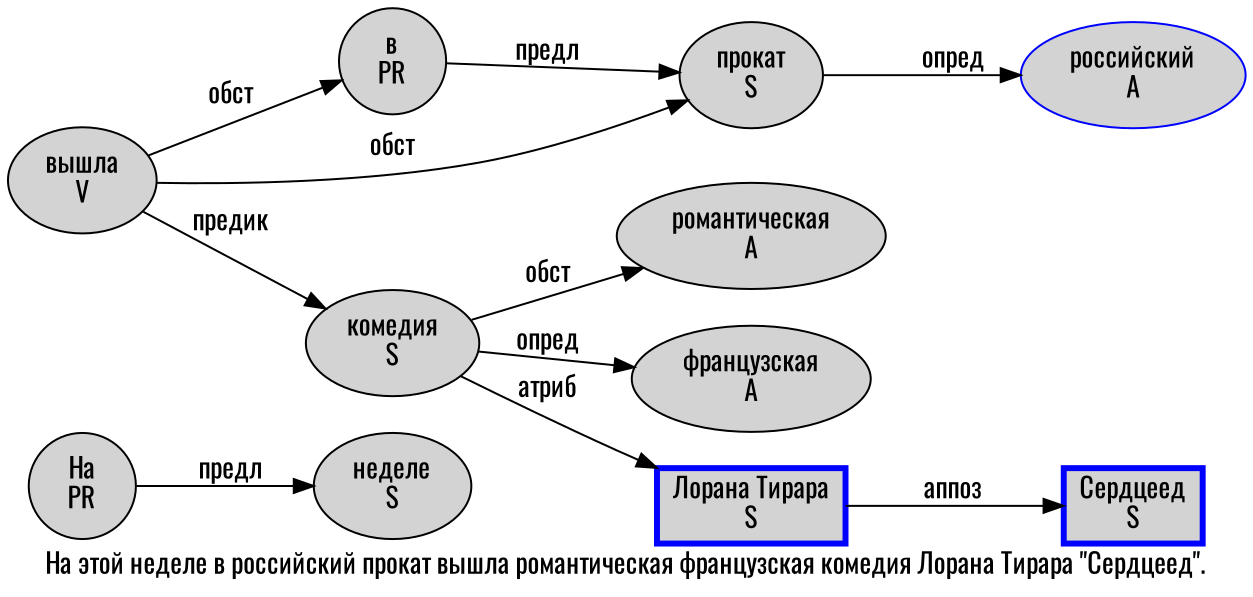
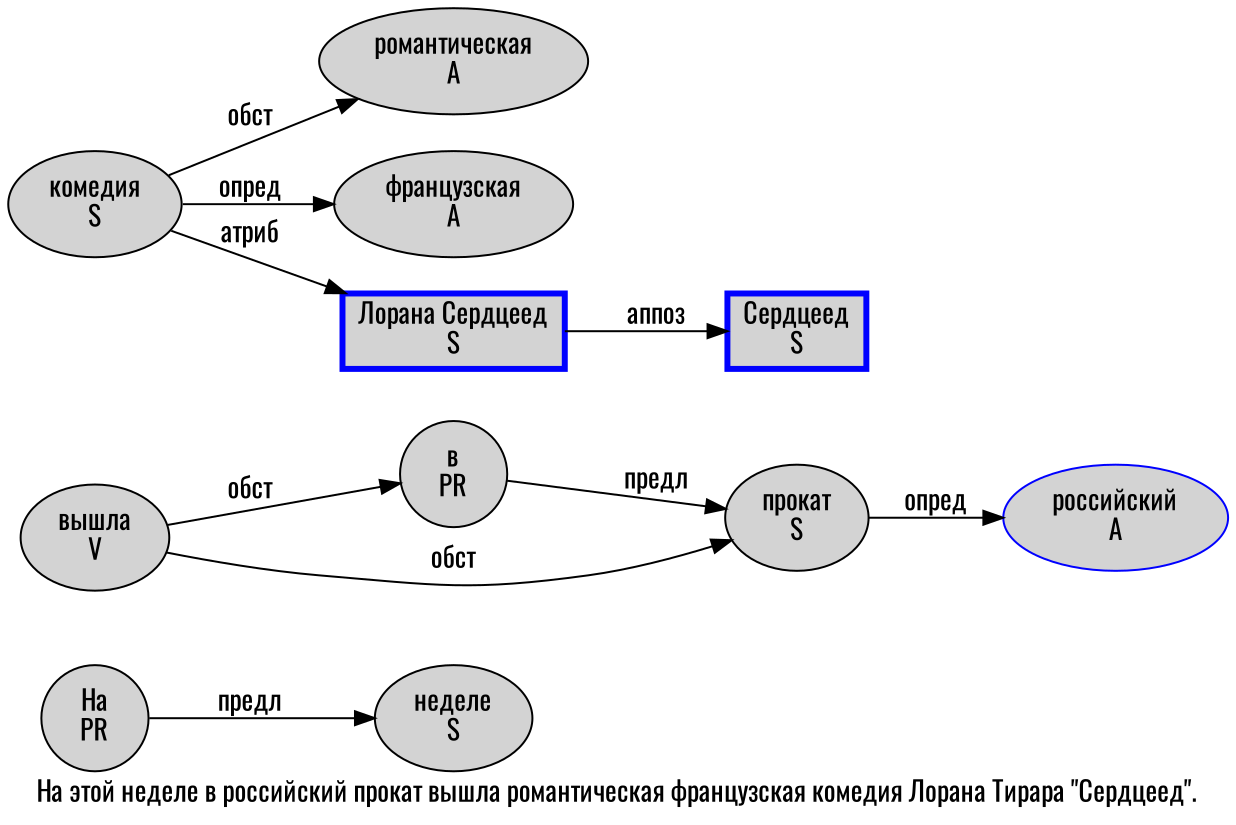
edge "вышла V" -> "комедия S": removed, label "предик"
node "Лорана Тирара S": label "Лорана Тирара S" -> "Лорана Сердцеед S"
